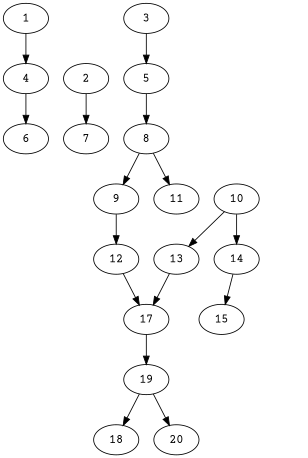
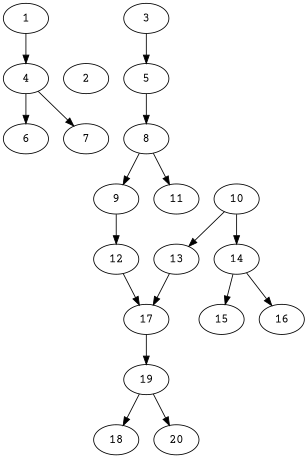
edge "2" -> "7": now "4" -> "7"
node "16": added
